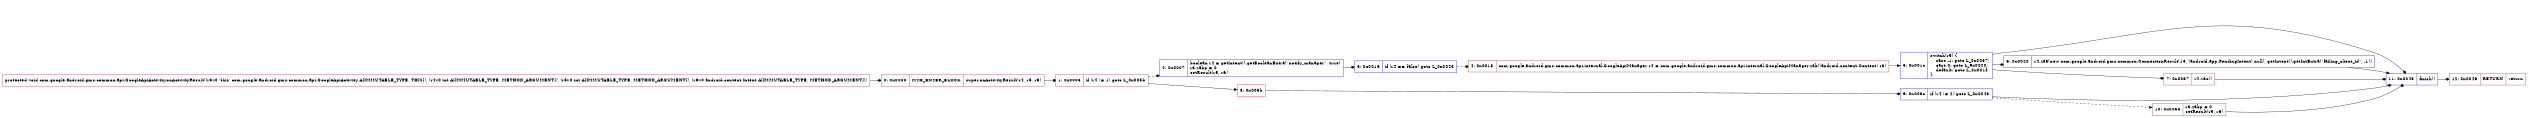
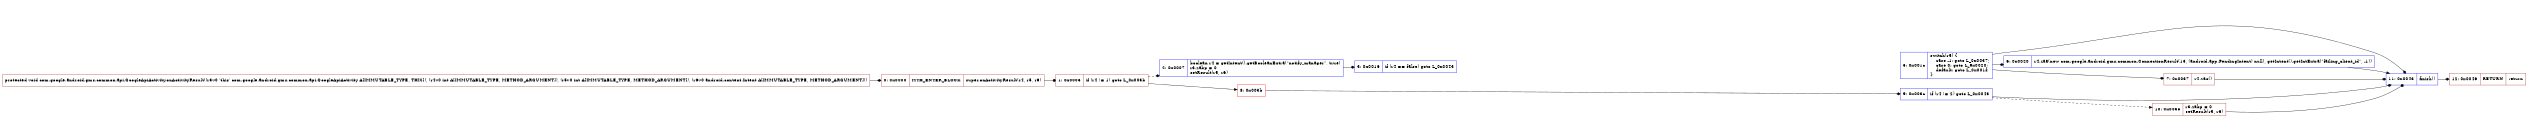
node "4: 0x0018": removed
